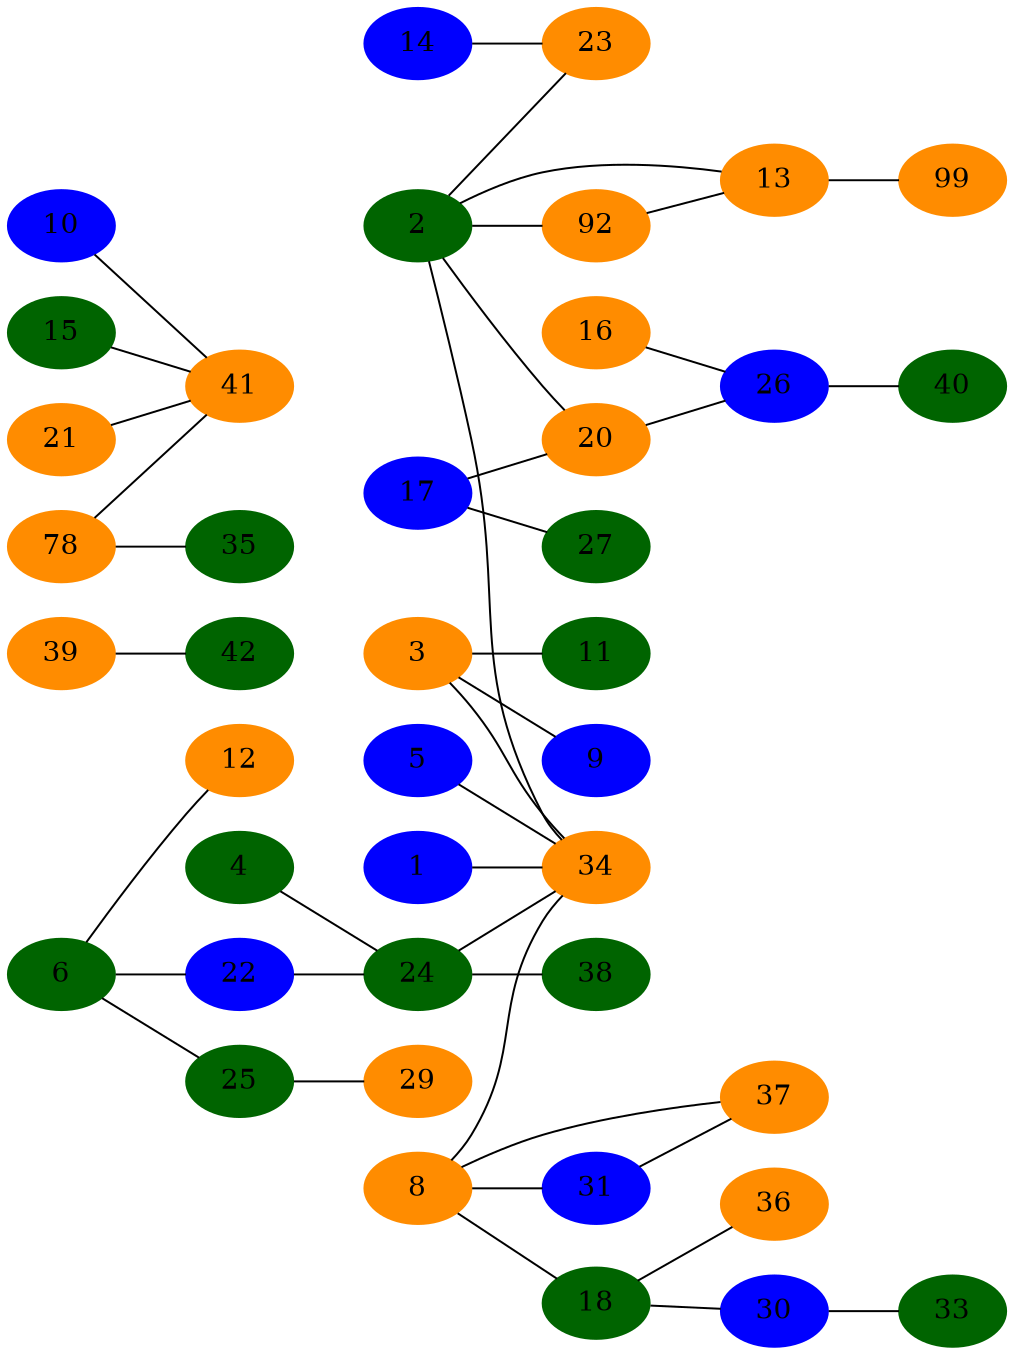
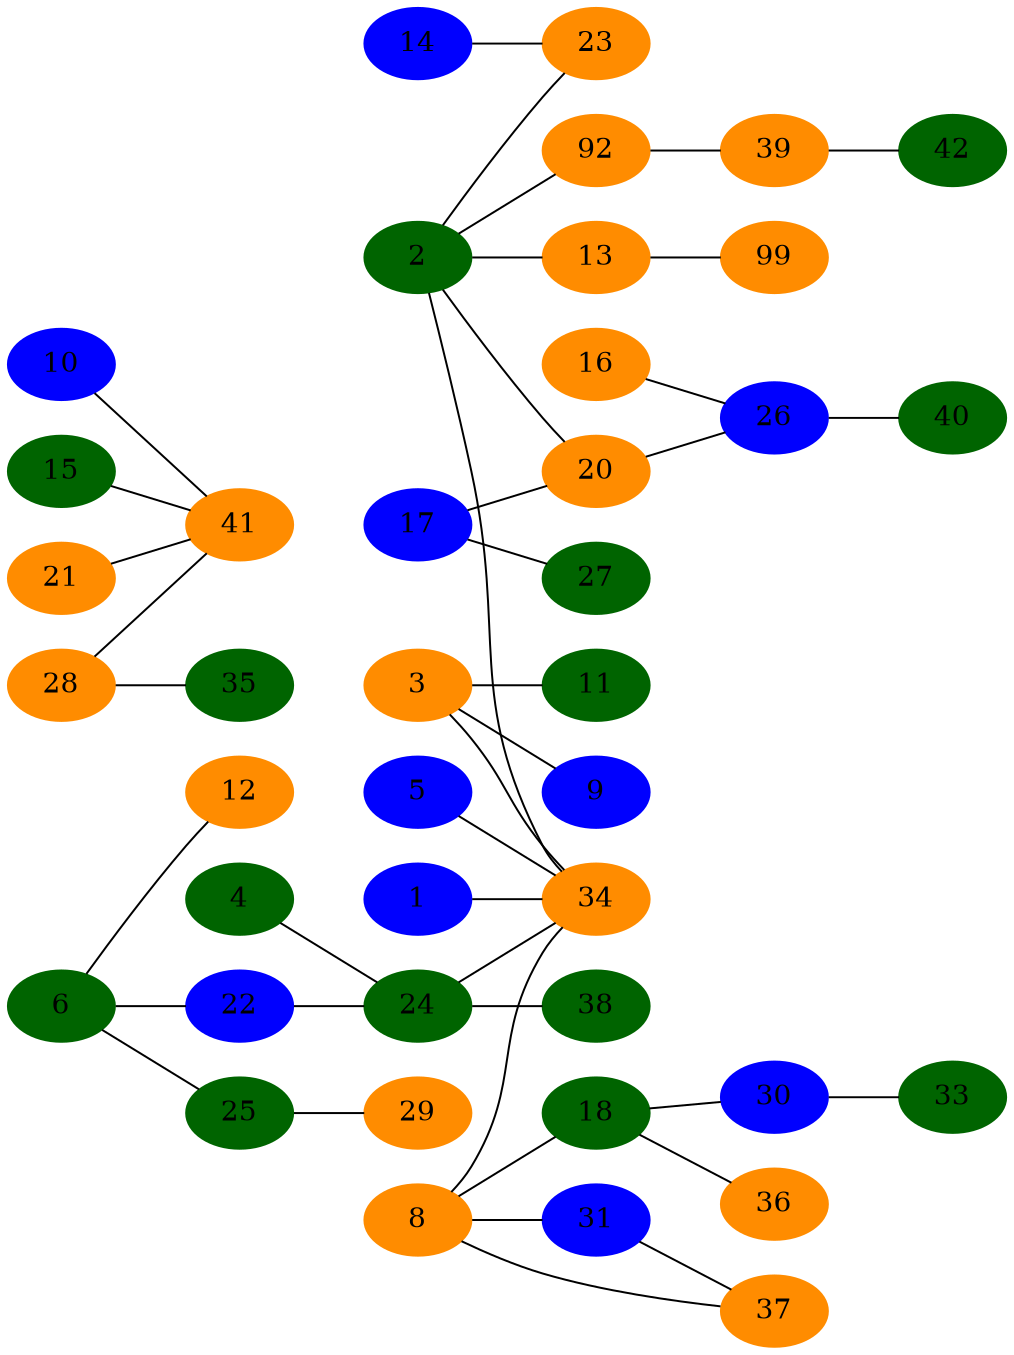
edge "13" -- "92": now "39" -- "92"
node "78": label "78" -> "28"
